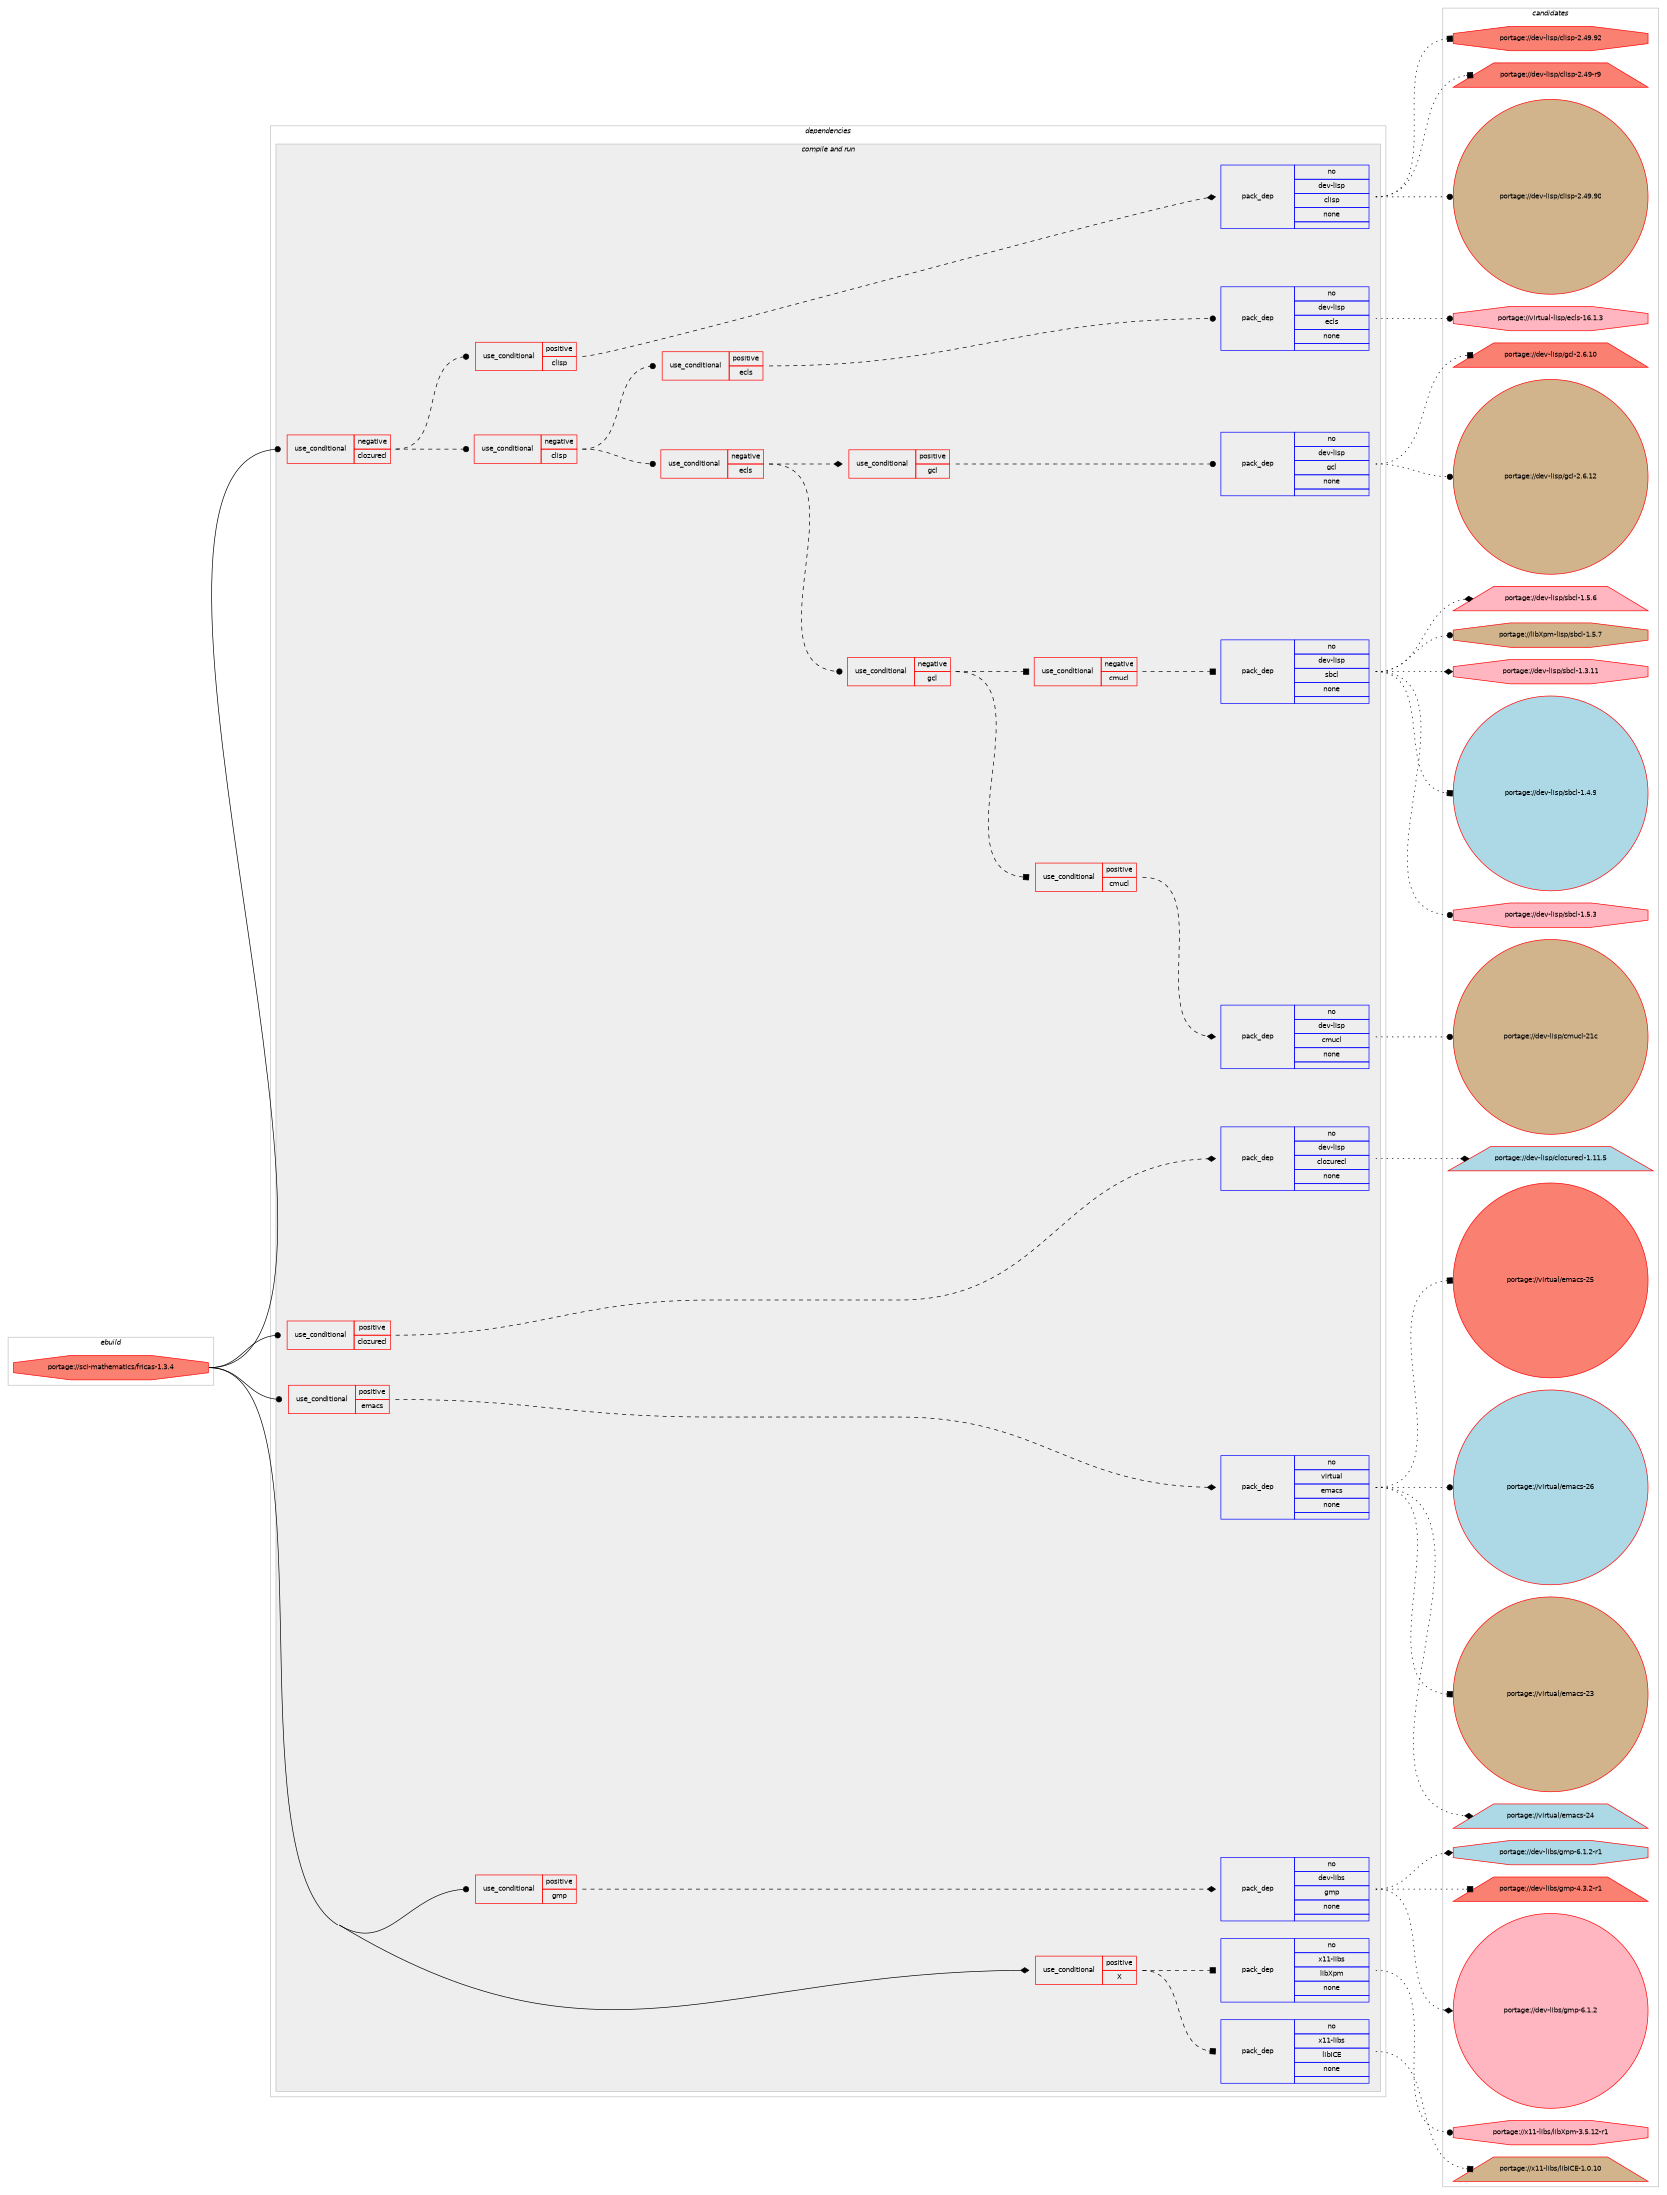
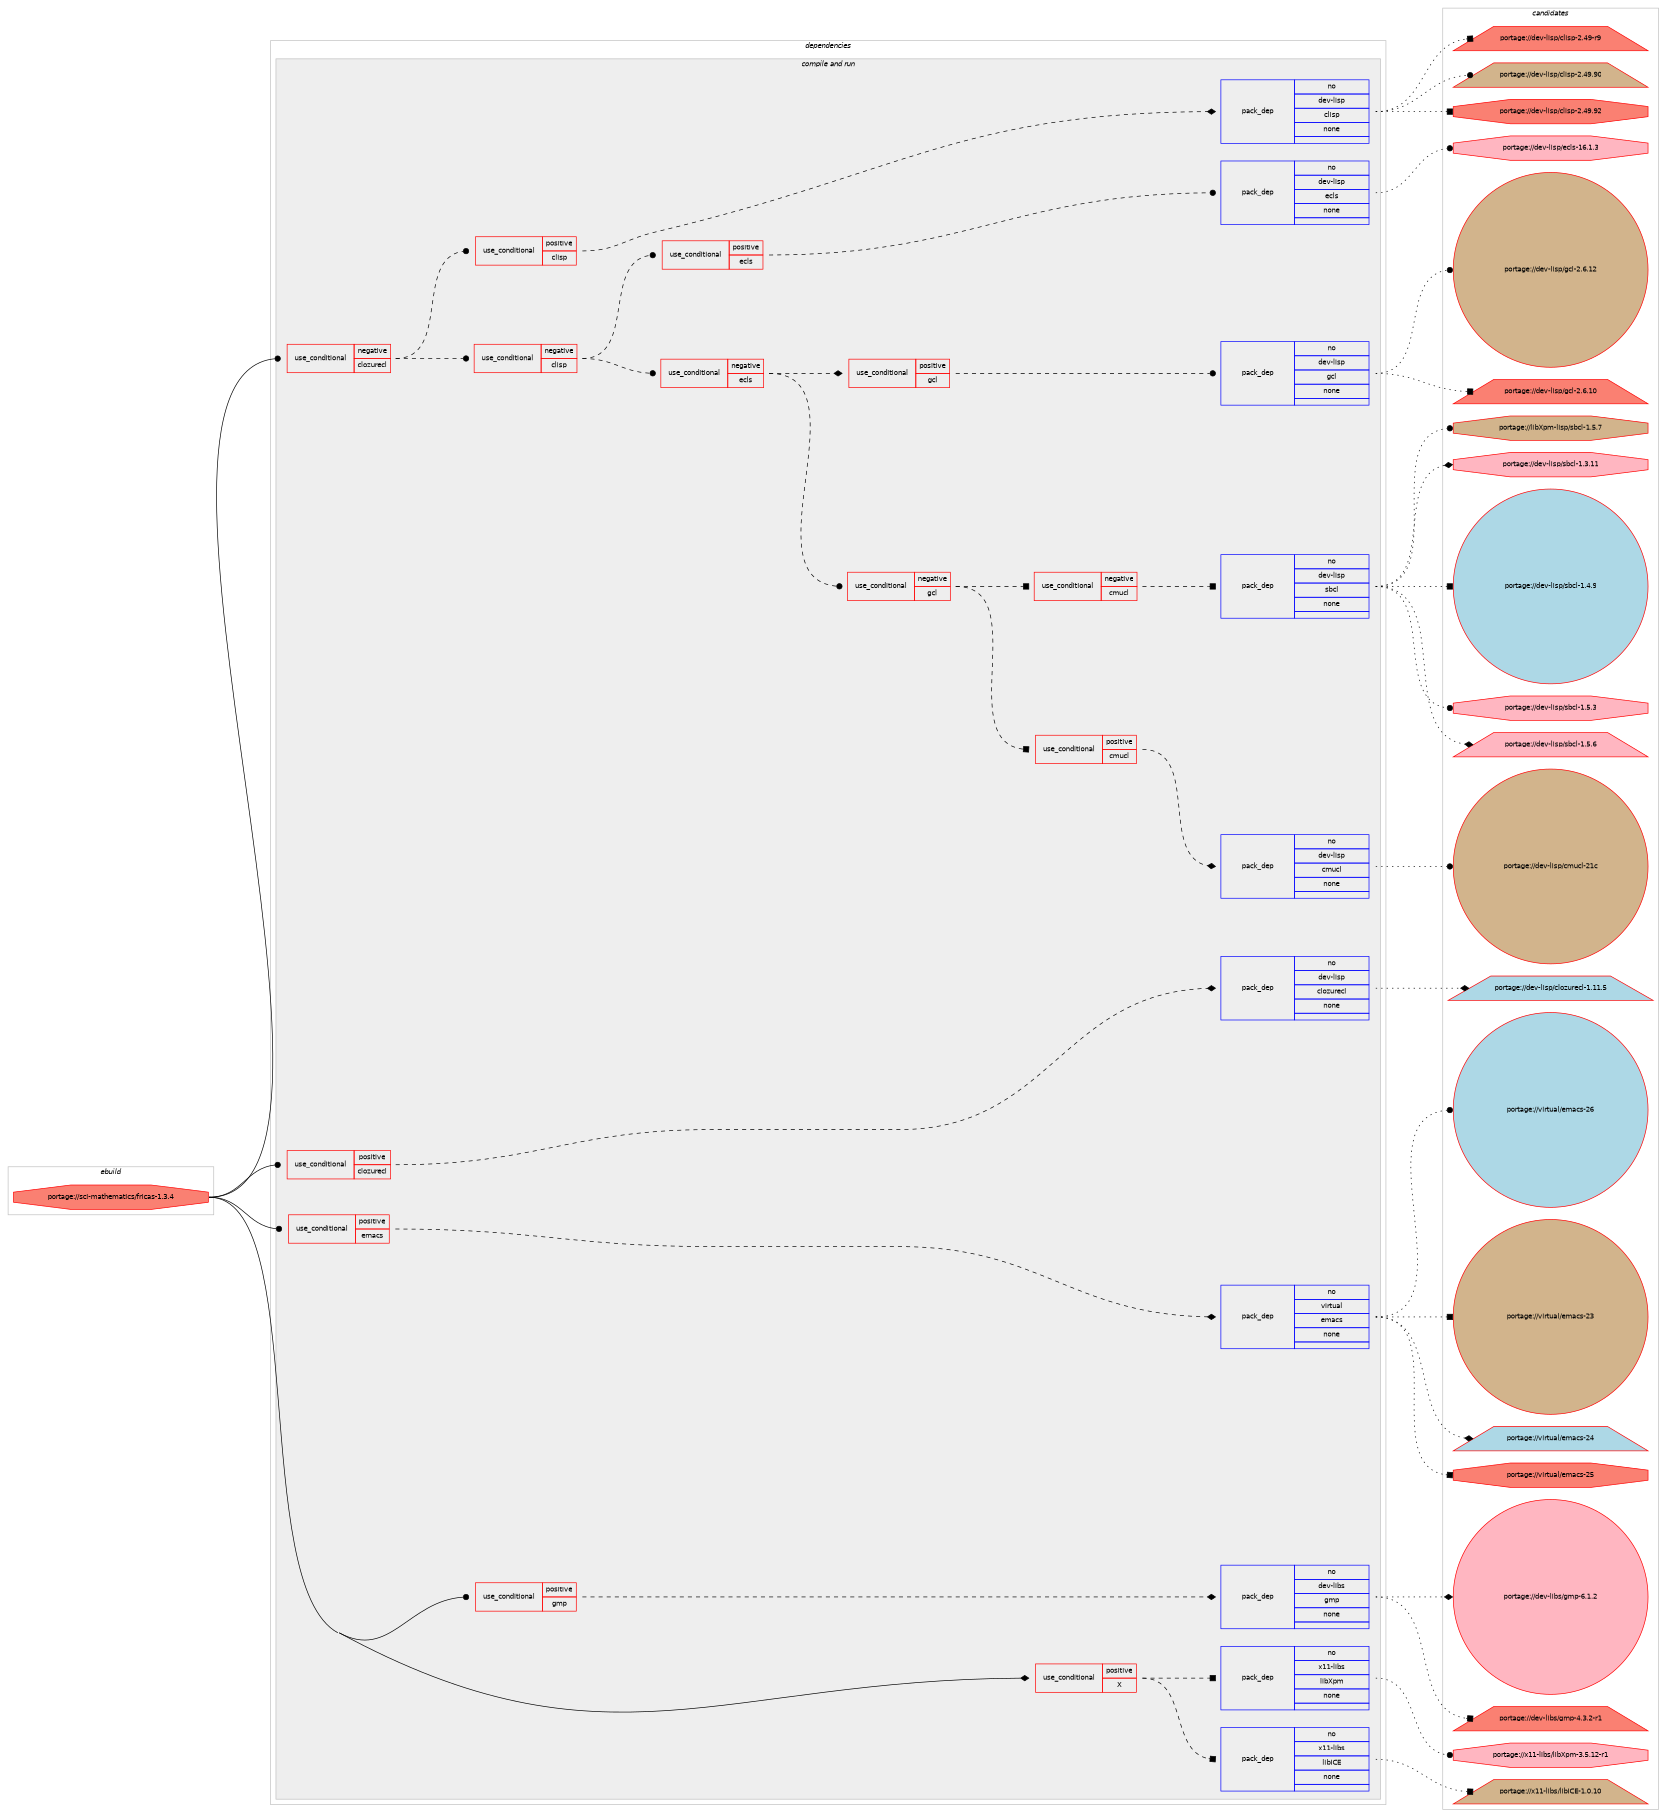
node "portage://dev-lisp/clisp-2.49.90": shape circle -> trapezium
node "portage://virtual-lisp/ecls-16.1.3": label "portage://virtual-lisp/ecls-16.1.3" -> "portage://dev-lisp/ecls-16.1.3"
node "portage://virtual/emacs-25": shape circle -> octagon
node "portage://dev-libs/gmp-6.1.2-r1": removed
